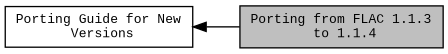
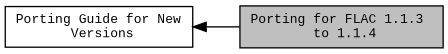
node "Porting from FLAC 1.1.3 to 1.1.4": label "Porting from FLAC 1.1.3 to 1.1.4" -> "Porting for FLAC 1.1.3 to 1.1.4"
